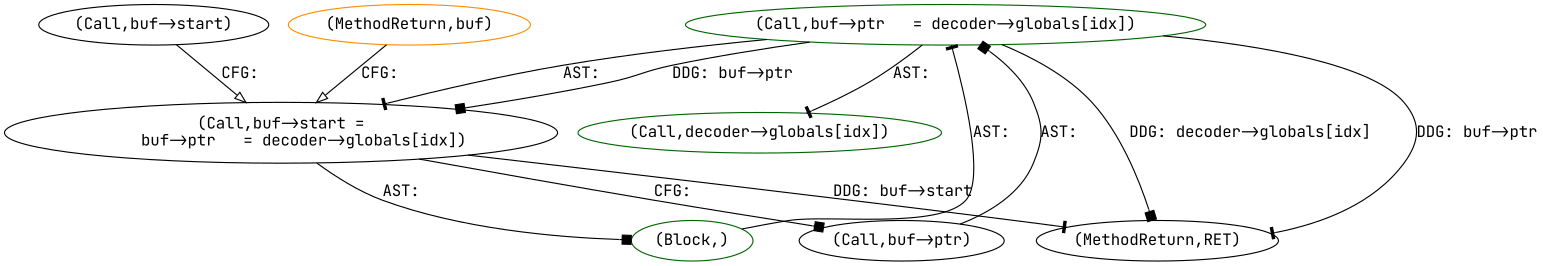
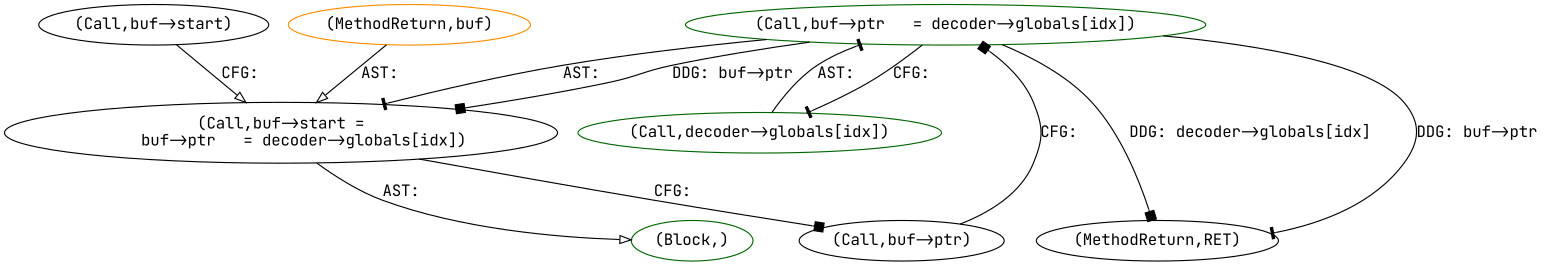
edge "(MethodReturn,buf)" -> "(Call,buf->start = buf->ptr   = decoder->globals[idx])": label "CFG: " -> "AST: "
edge "(Call,buf->ptr   = decoder->globals[idx])" -> "(Call,decoder->globals[idx])": label "AST: " -> "CFG: "
edge "(Call,buf->ptr)" -> "(Call,buf->ptr   = decoder->globals[idx])": label "AST: " -> "CFG: "
edge "(Call,buf->start = buf->ptr   = decoder->globals[idx])" -> "(MethodReturn,RET)": removed, label "DDG: buf->start"
edge "(Block,)" -> "(Call,buf->ptr   = decoder->globals[idx])": now "(Call,decoder->globals[idx])" -> "(Call,buf->ptr   = decoder->globals[idx])"
edge "(Call,buf->start = buf->ptr   = decoder->globals[idx])" -> "(Block,)": arrowhead box -> onormal
